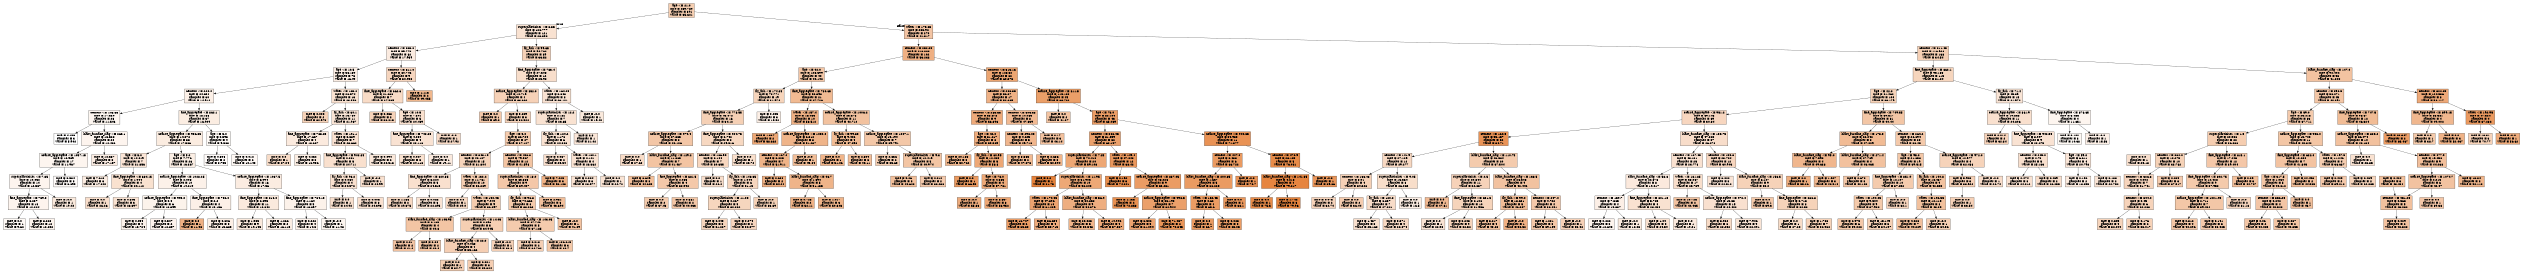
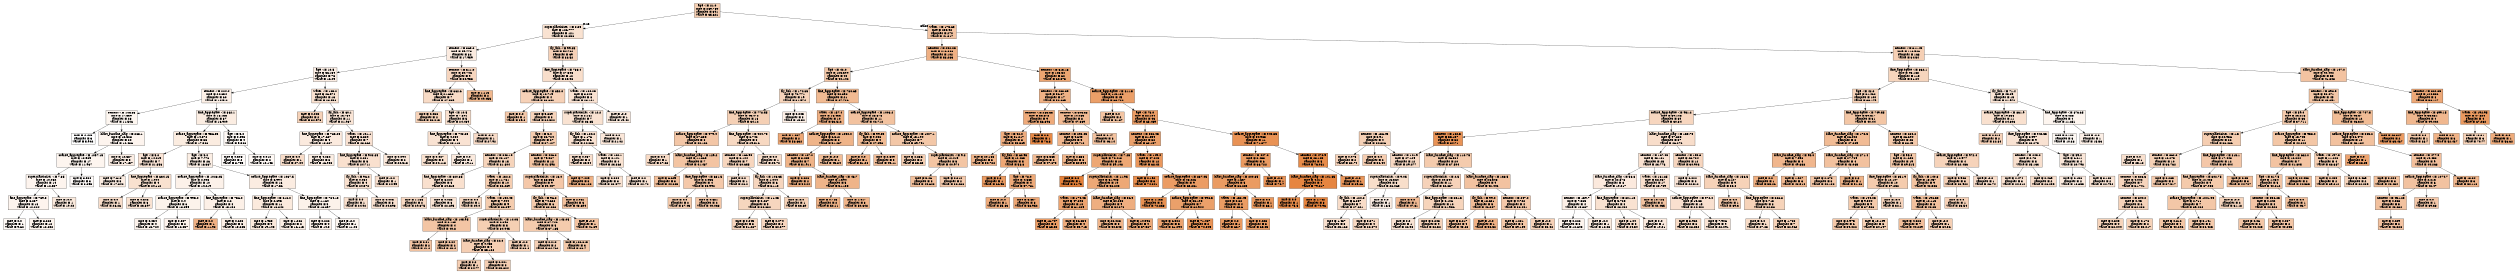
node "mse = 0.0 samples = 1 value = 76.8": added
node "mse = 0.0 samples = 1 value = 23.85": fillcolor #f9e1d0 -> #eca36f
edge "cement <= 141.9 mse = 27.129 samples = 12 value = 29.277" -> "cement <= 136.45 mse = 3.91 samples = 4 value = 34.326": reversed
node "mse = 0.0 samples = 1 value = 51.86": added
